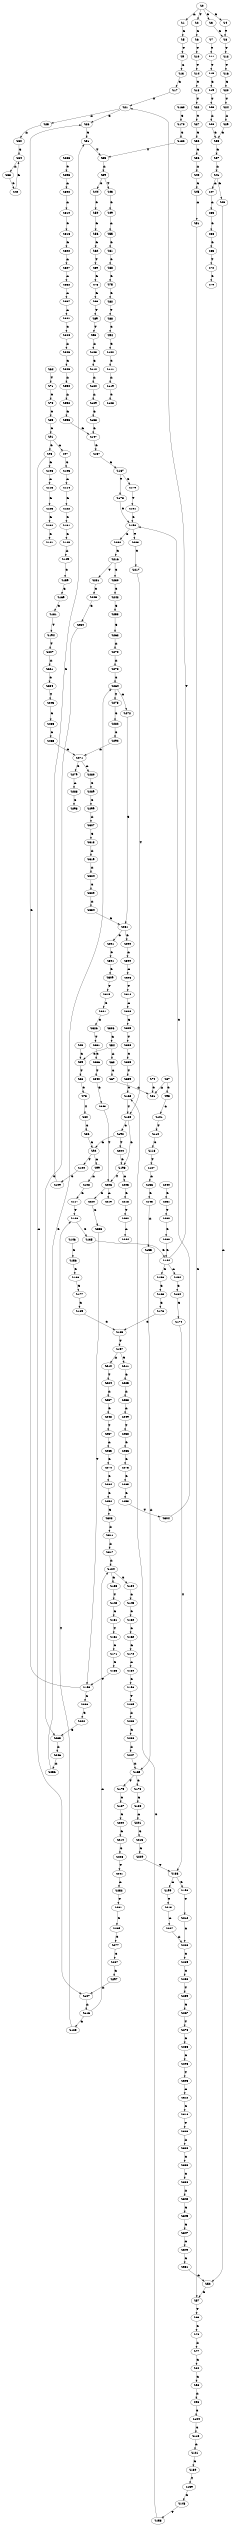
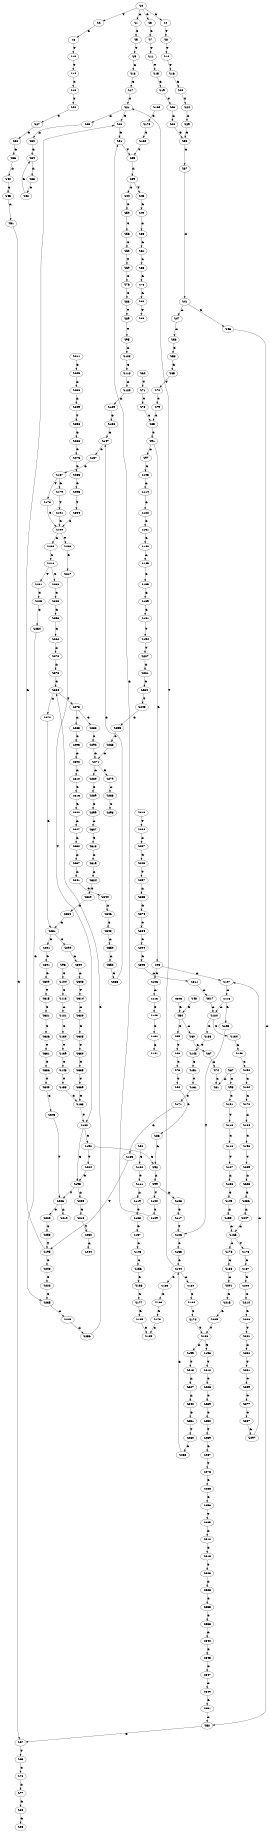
edge "S3" -> "S8": now "S3" -> "S7"
edge "S88" -> "S94": removed, label "C"
edge "S79" -> "S85": added, label "C"
edge "S273" -> "S283": added, label "A"
edge "S48" -> "S59": now "S48" -> "S54"
edge "S67" -> "S81": now "S67" -> "S74"
edge "S92" -> "S100": now "S99" -> "S100"
node "S137": added
node "S197": removed
edge "S227" -> "S226": now "S227" -> "S240"
edge "S90" -> "S96": removed, label "A"
